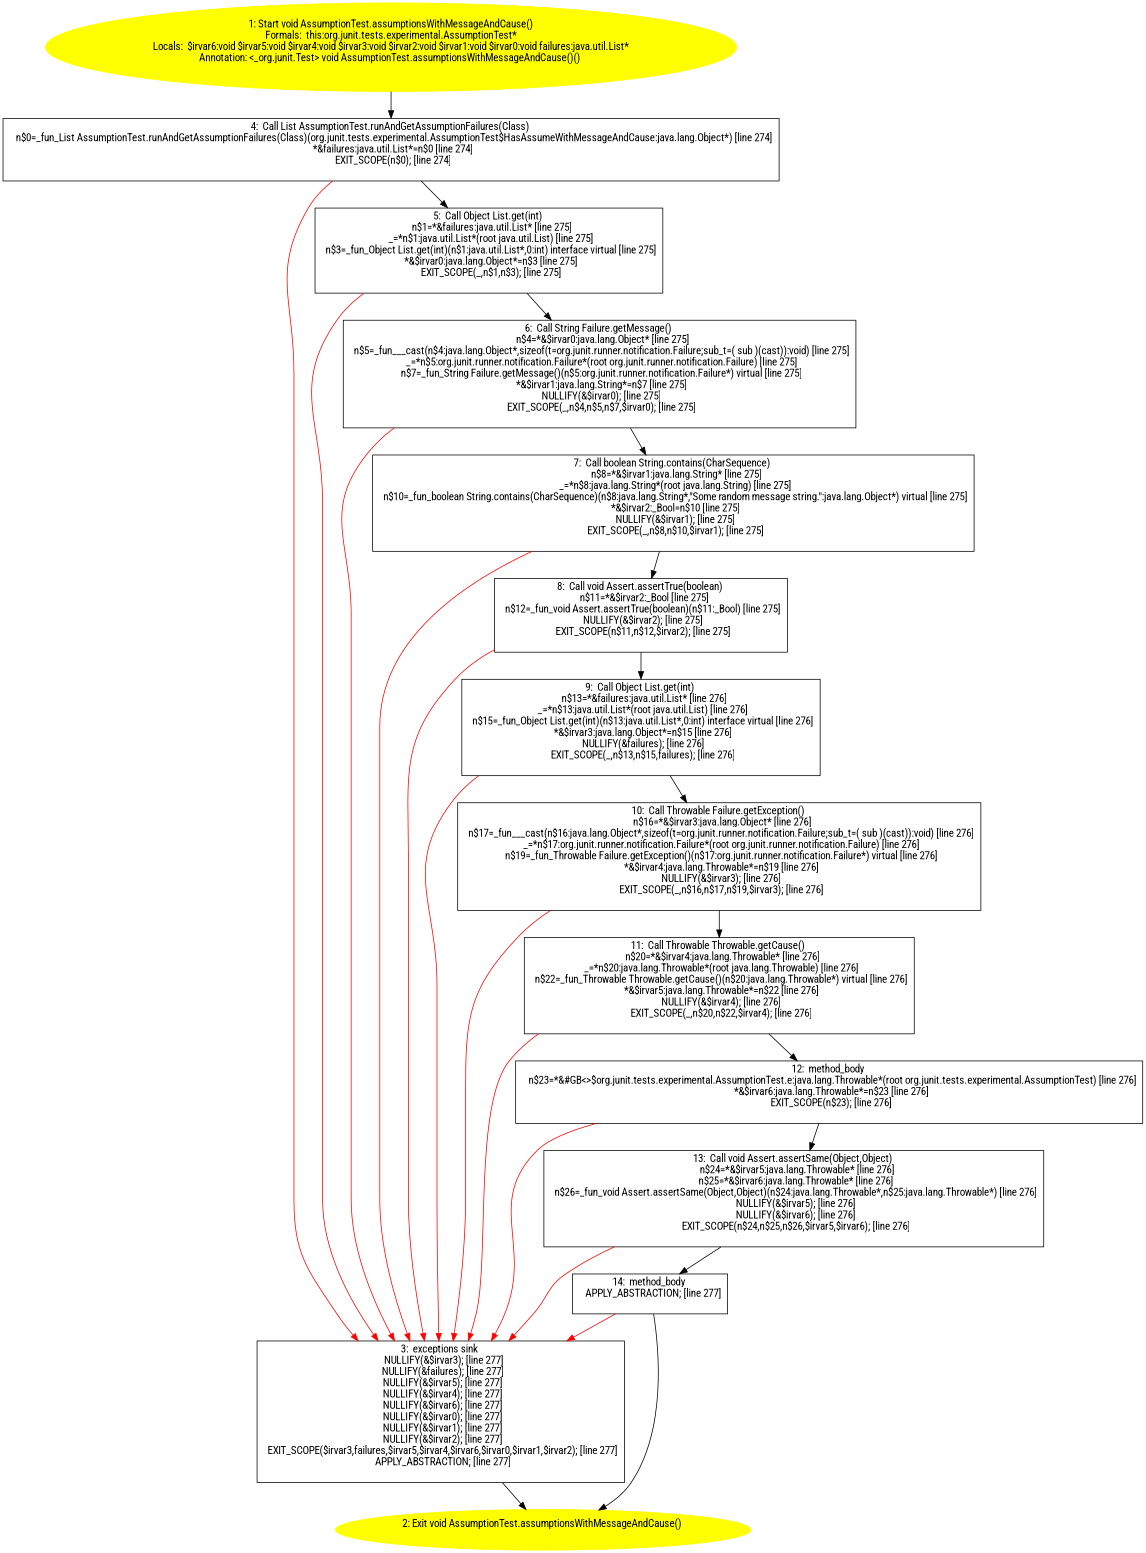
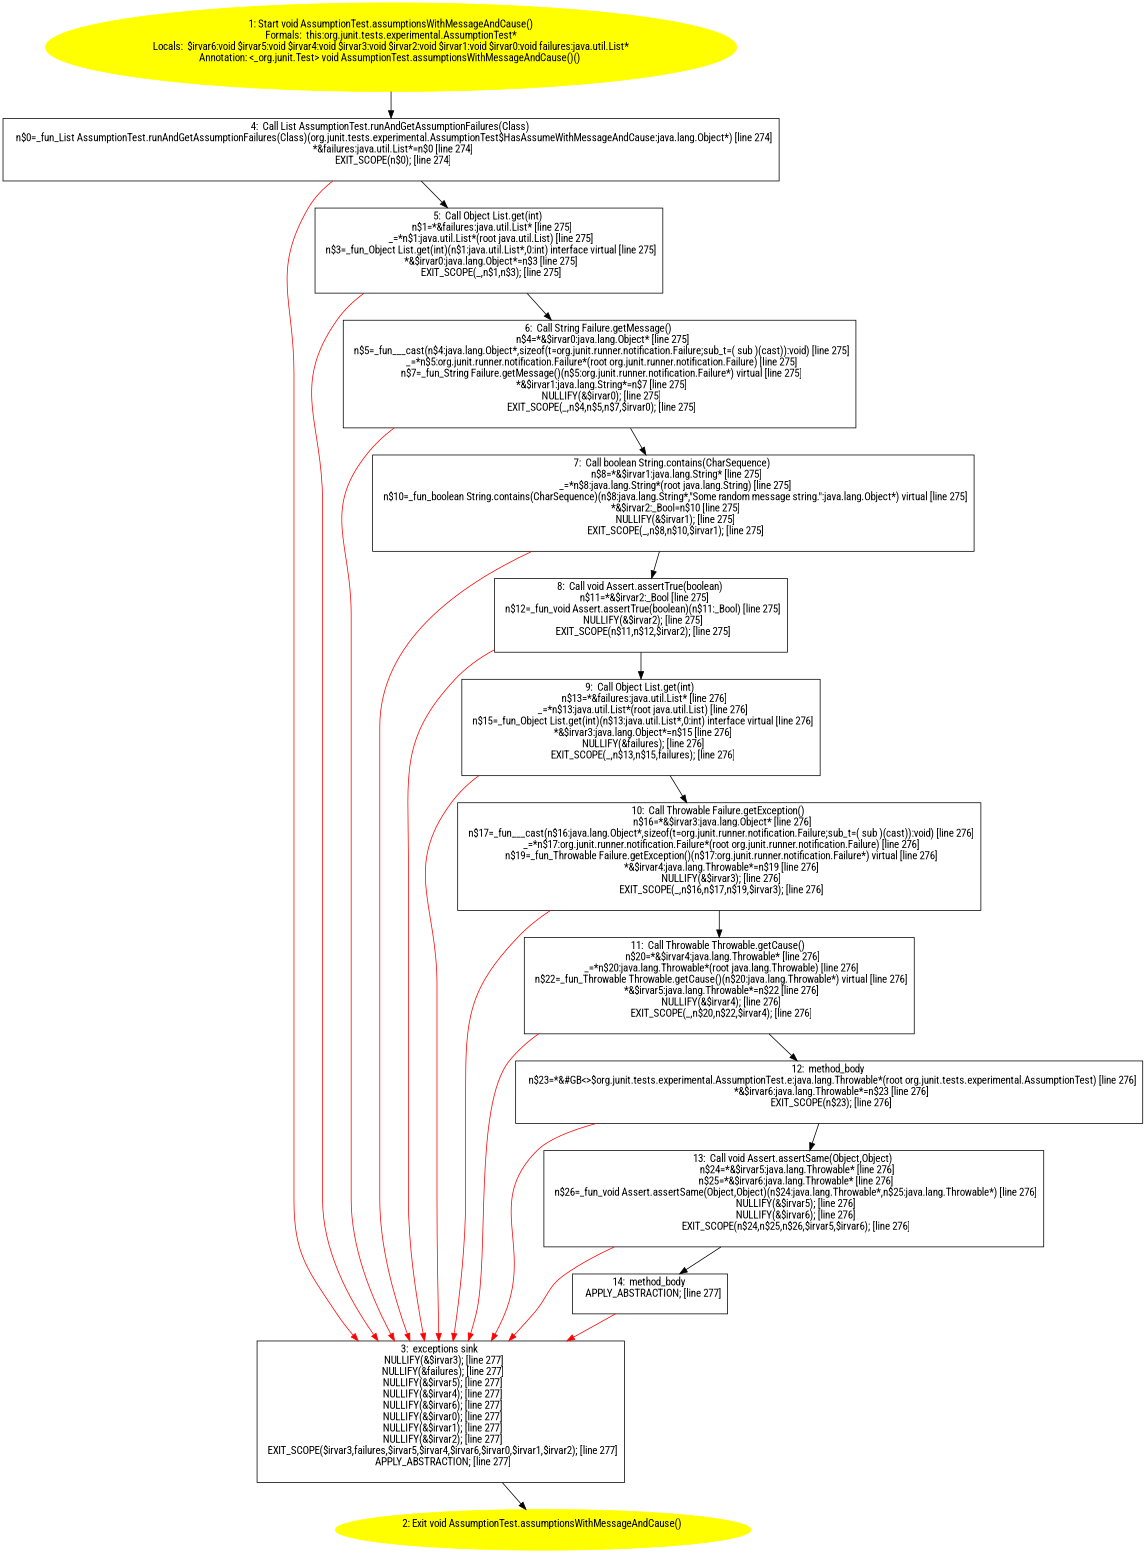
edge "14:  method_body APPLY_ABSTRACTION; [line 277]" -> "2: Exit void AssumptionTest.assumptionsWithMessageAndCause()": removed
